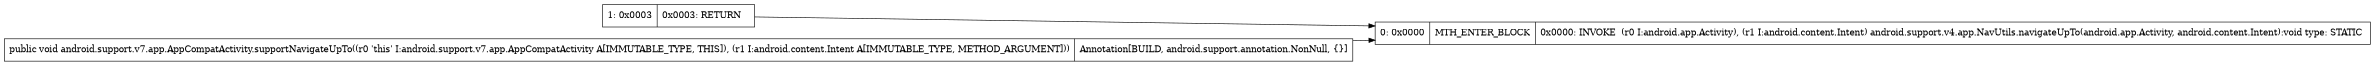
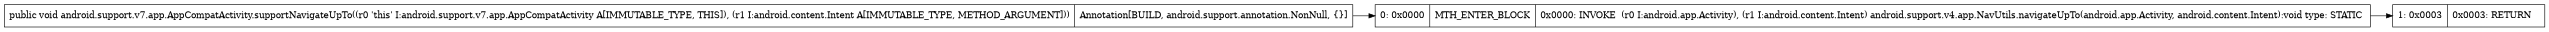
edge "1: 0x0003" -> "0: 0x0000": reversed
